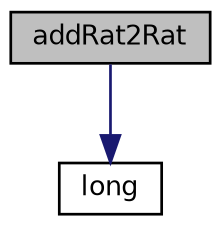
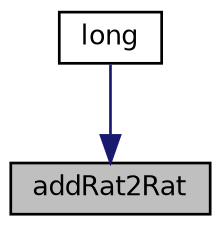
edge "addRat2Rat" -> "long": reversed
